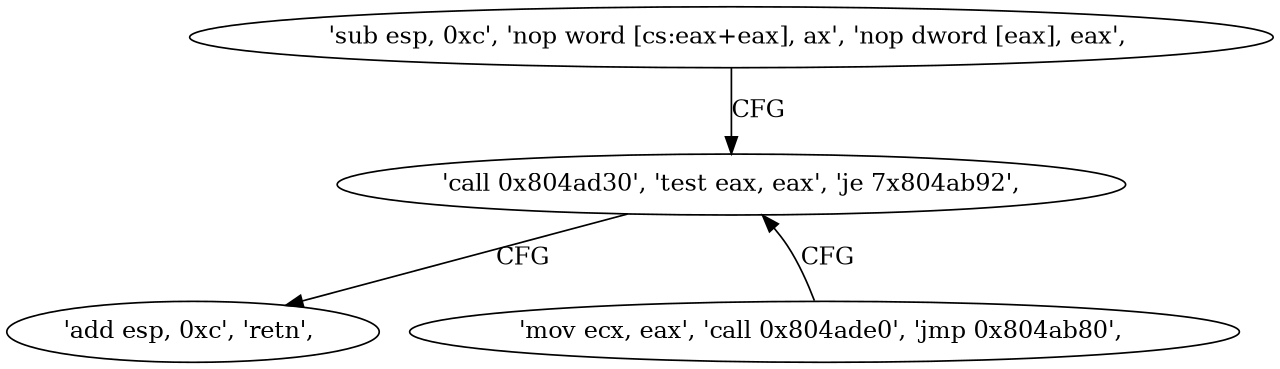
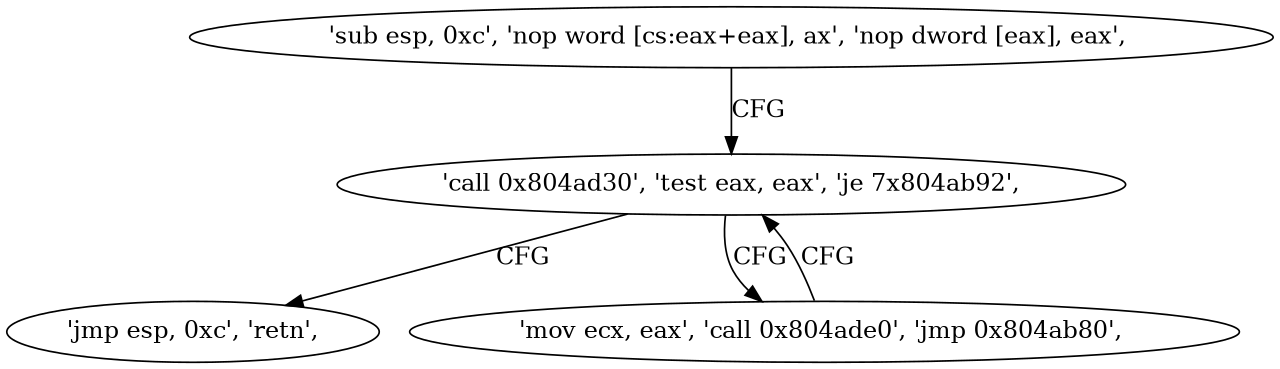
edge "'call 0x804ad30', 'test eax, eax', 'je 7x804ab92'," -> "'mov ecx, eax', 'call 0x804ade0', 'jmp 0x804ab80',": added, label "CFG"
node "'add esp, 0xc', 'retn',": label "'add esp, 0xc', 'retn'," -> "'jmp esp, 0xc', 'retn',"
